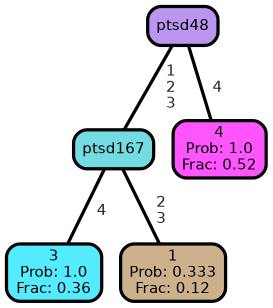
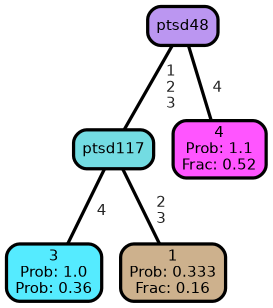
node "ptsd167": label "ptsd167" -> "ptsd117"
node "4 Prob: 1.0 Frac: 0.52": label "4 Prob: 1.0 Frac: 0.52" -> "4 Prob: 1.1 Frac: 0.52"
node "3 Prob: 1.0 Frac: 0.36": label "3 Prob: 1.0 Frac: 0.36" -> "3 Prob: 1.0 Prob: 0.36"
node "1 Prob: 0.333 Frac: 0.12": label "1 Prob: 0.333 Frac: 0.12" -> "1 Prob: 0.333 Frac: 0.16"
